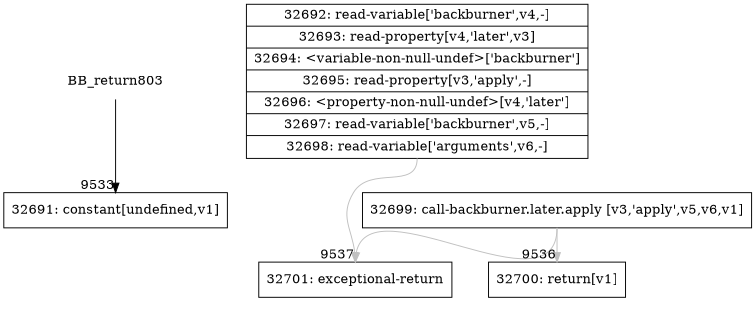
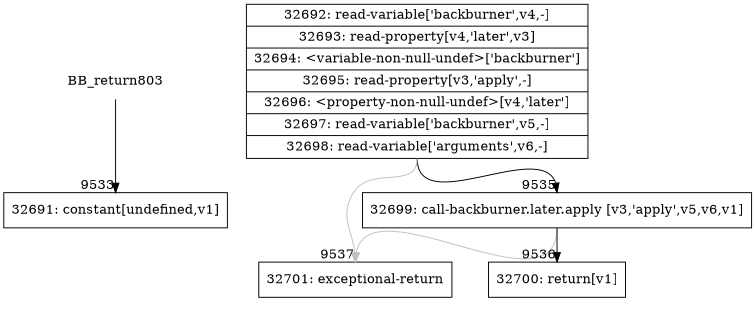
edge "32692: read-variable['backburner',v4,-]" -> "32699: call-backburner.later.apply [v3,'apply',v5,v6,v1]": added
edge "32699: call-backburner.later.apply [v3,'apply',v5,v6,v1]" -> "32700: return[v1]": color gray -> black
